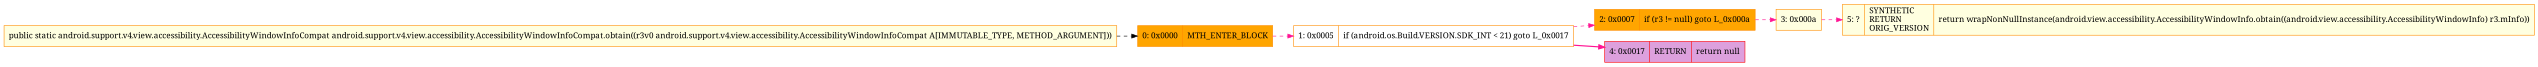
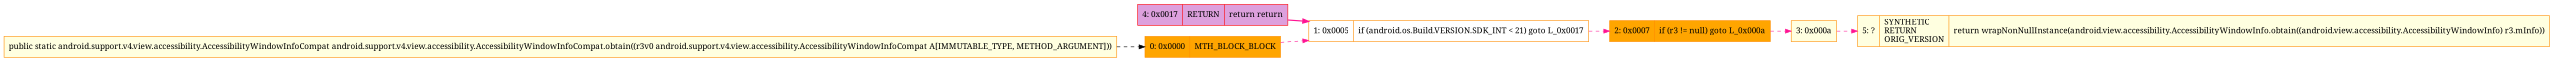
node "0: 0x0000": text "MTH_ENTER_BLOCK" -> "MTH_BLOCK_BLOCK"
edge "1: 0x0005" -> "4: 0x0017": reversed
node "4: 0x0017": text "return null" -> "return return"
